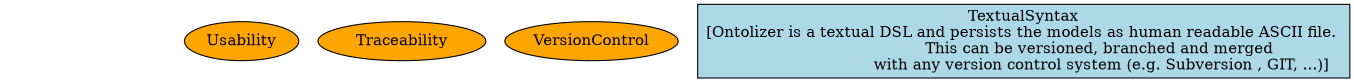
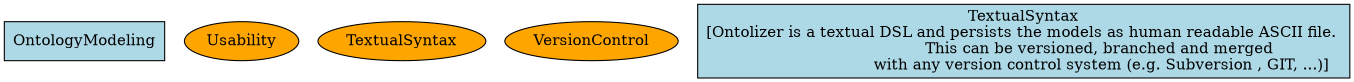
node "OntologyModeling": added
node "Traceability": label "Traceability" -> "TextualSyntax"
